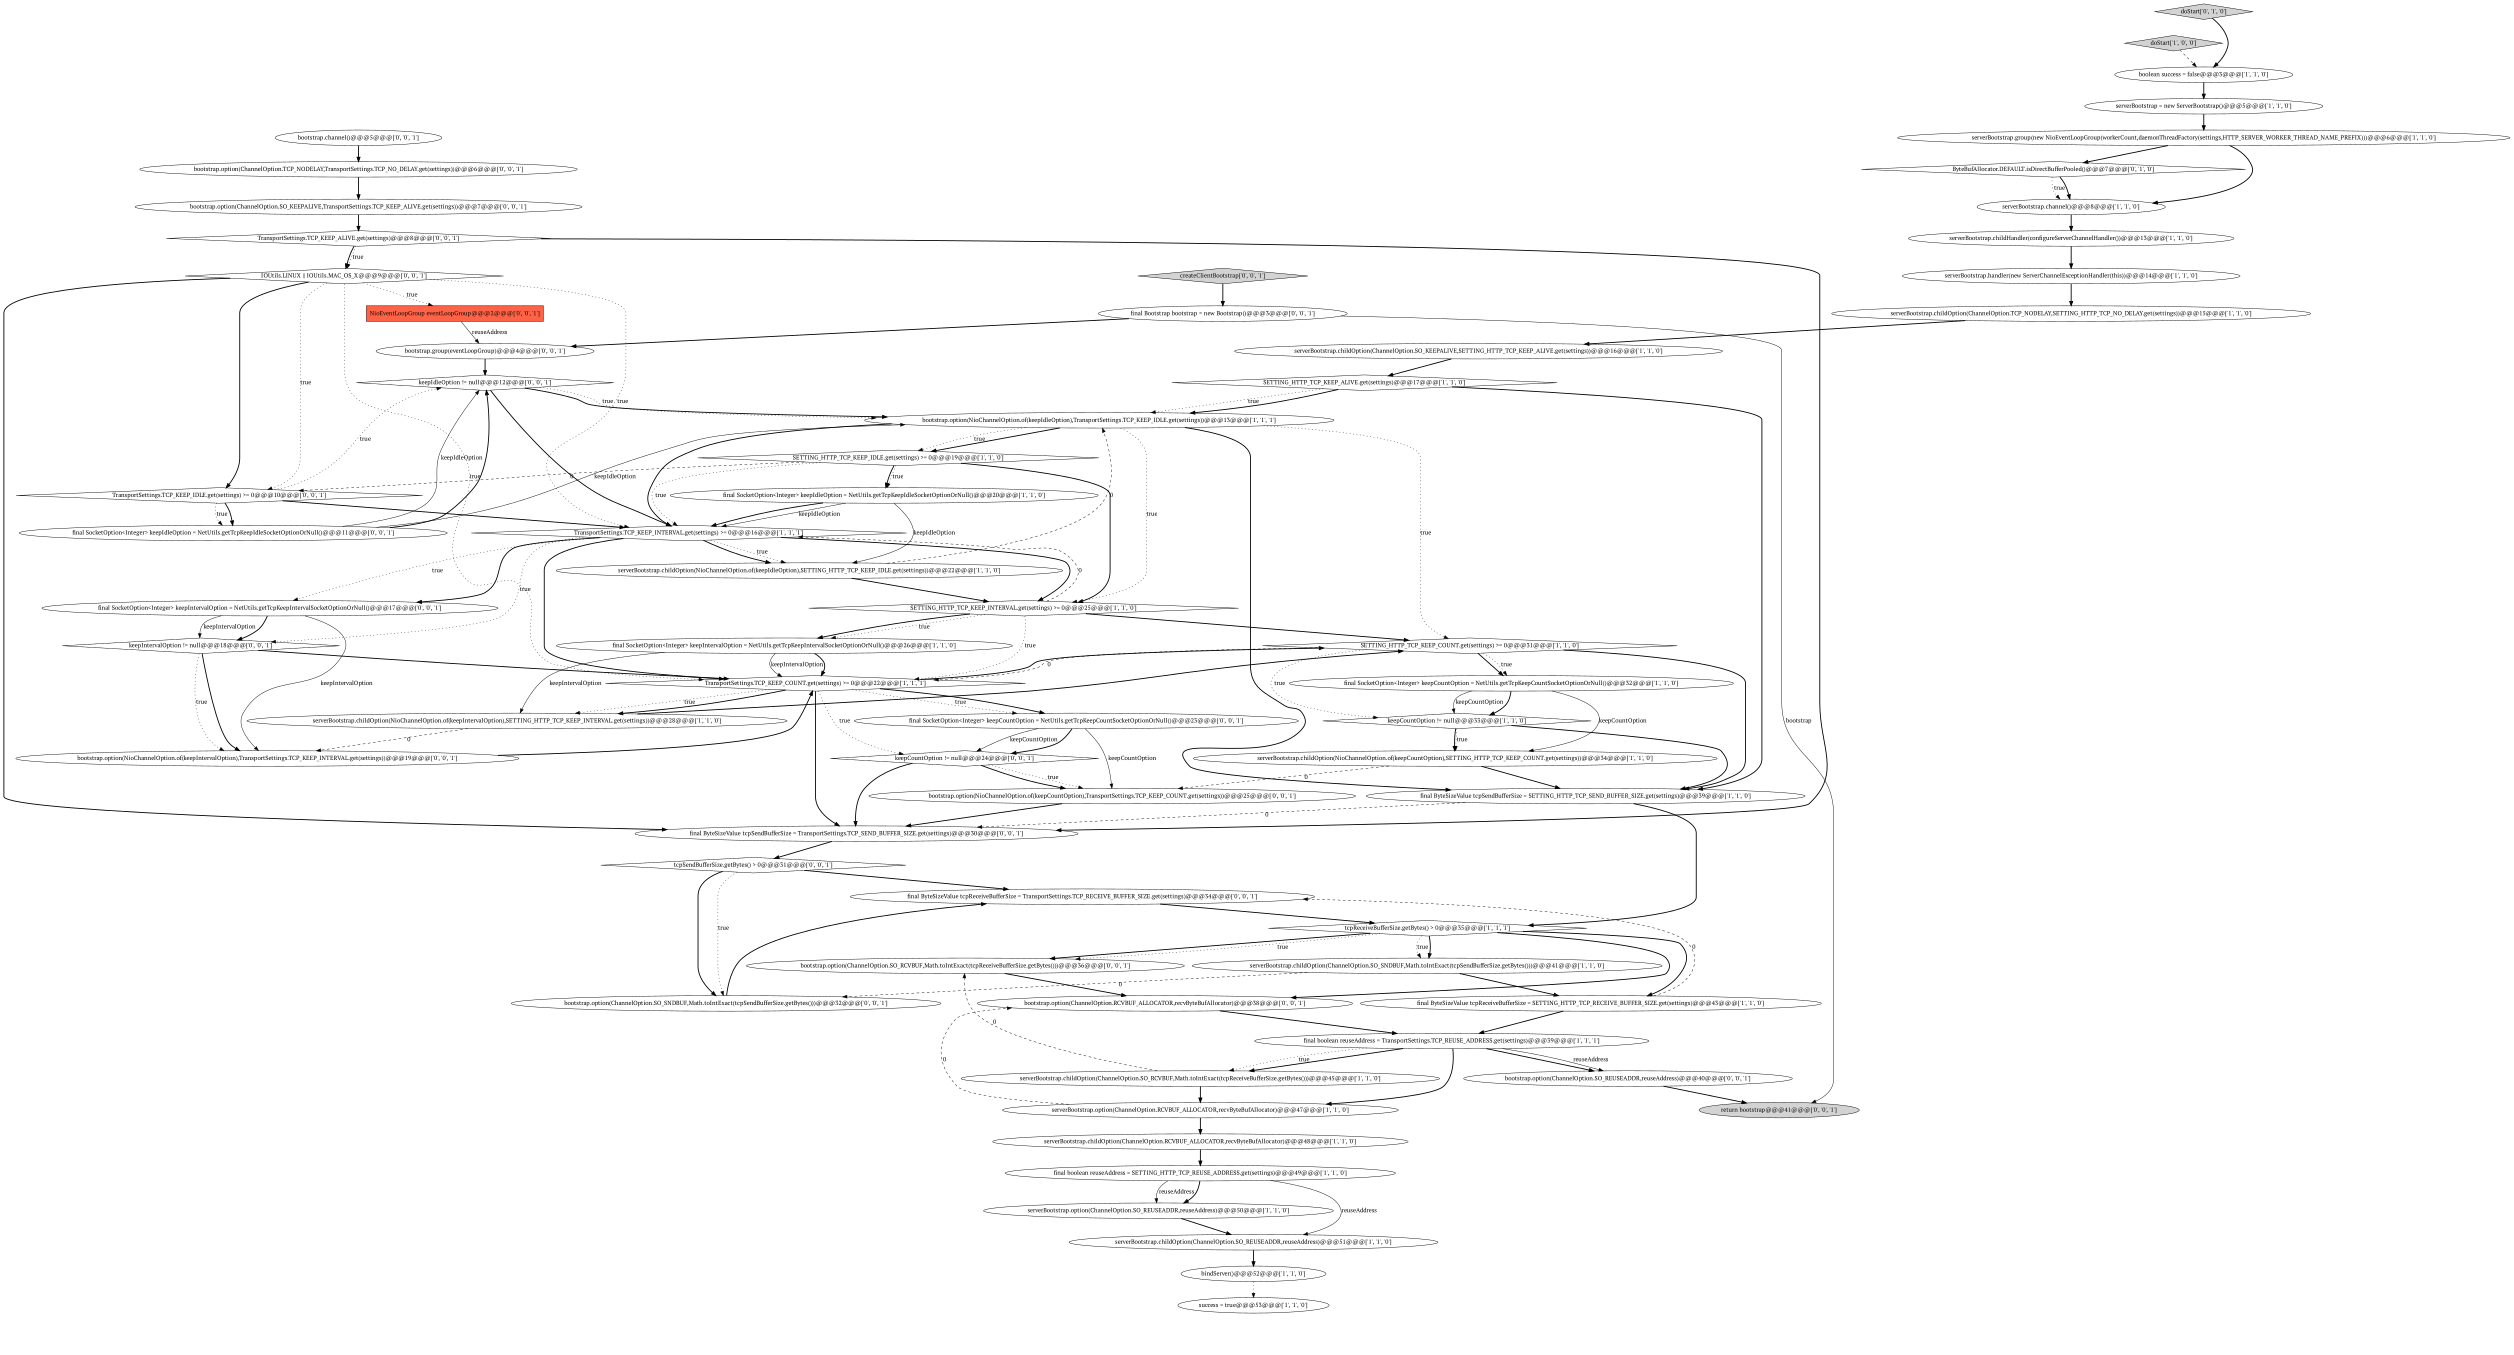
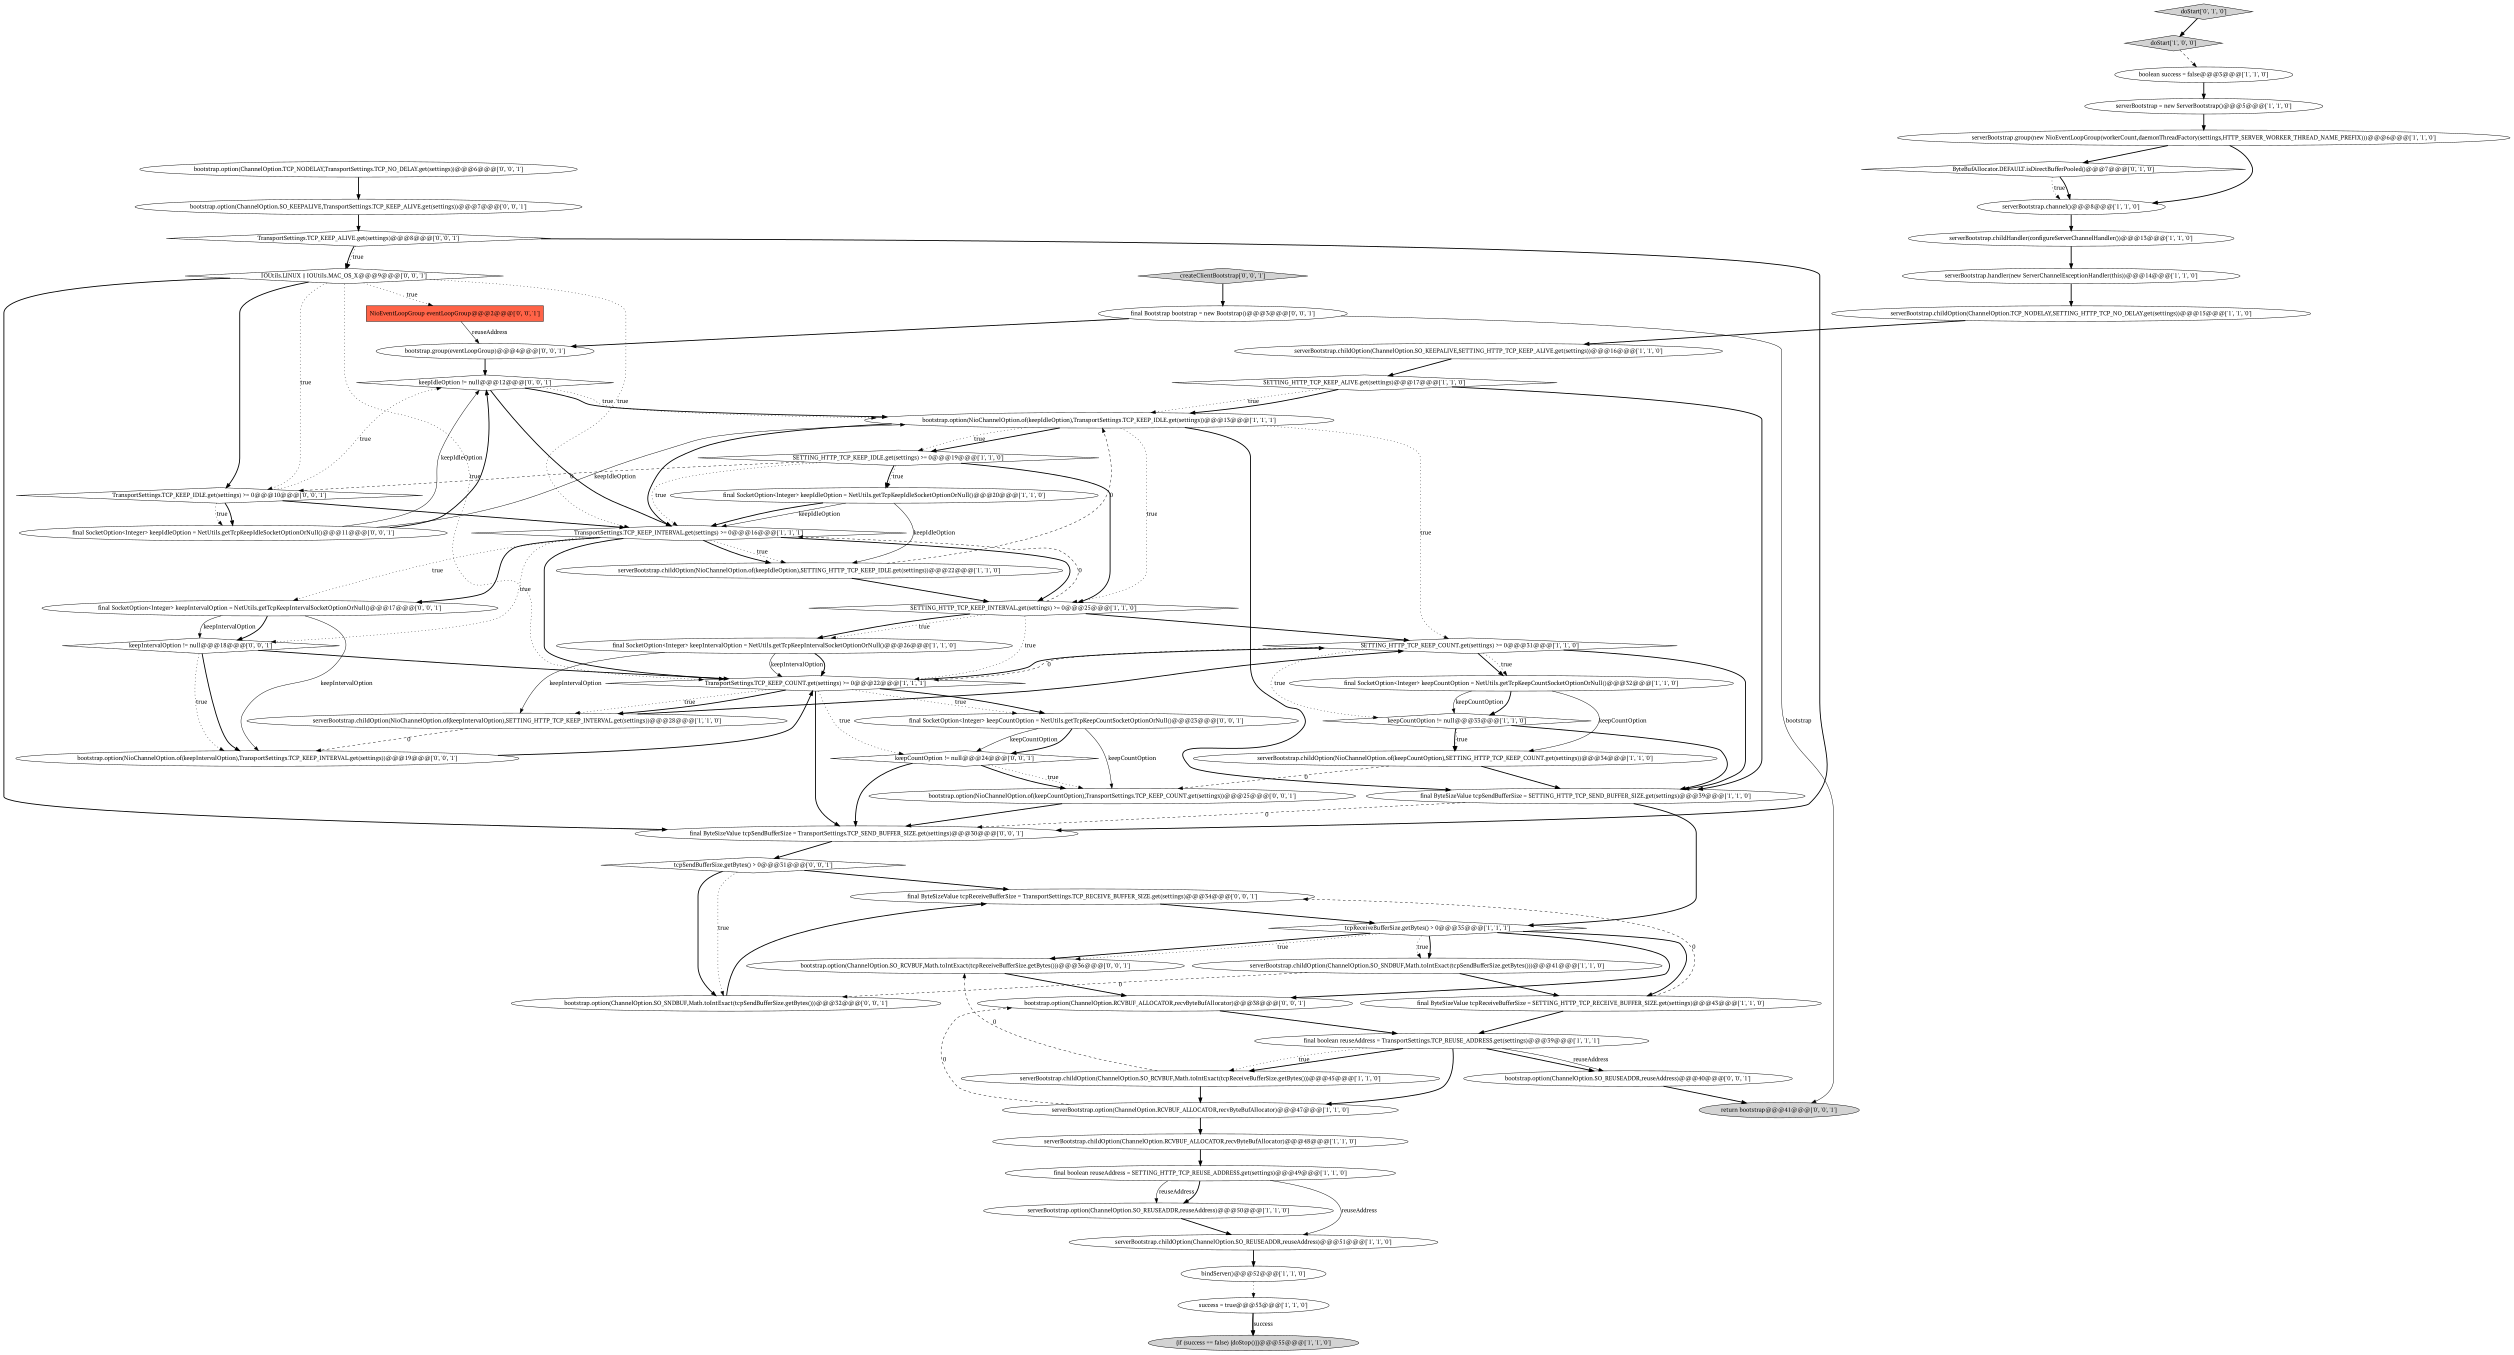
edge "doStart['0', '1', '0']" -> "boolean success = false@@@3@@@['1', '1', '0']": now "doStart['0', '1', '0']" -> "doStart['1', '0', '0']"
node "bootstrap.channel()@@@5@@@['0', '0', '1']": removed
node "{if (success == false) {doStop()}}@@@55@@@['1', '1', '0']": added
